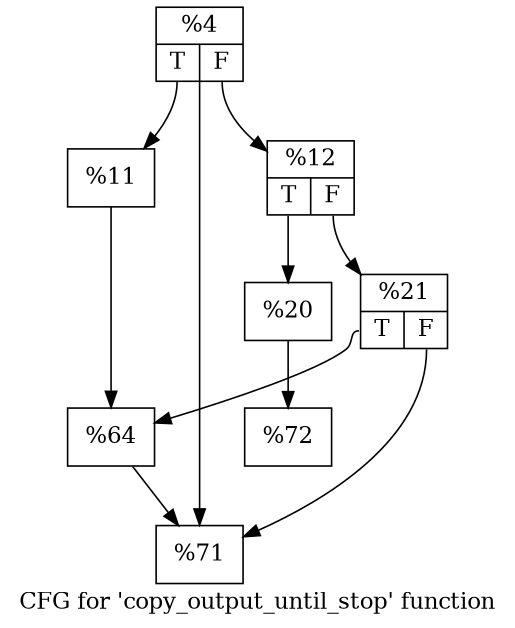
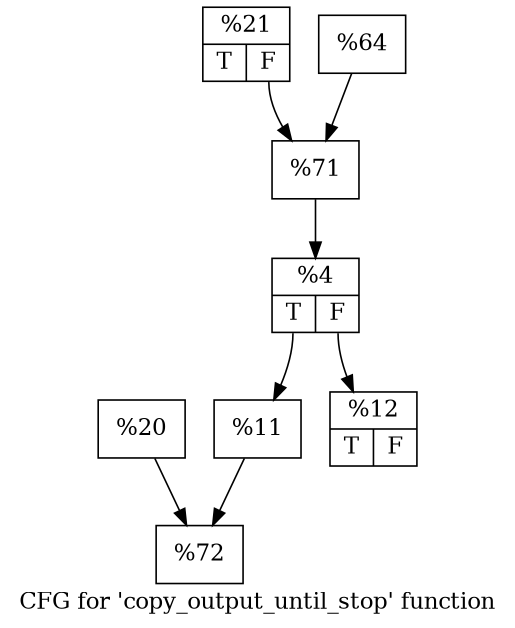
edge "%12" -> "%21": removed
edge "%12" -> "%20": removed
edge "%4" -> "%71": reversed
edge "%11" -> "%64": now "%11" -> "%72"
edge "%21" -> "%64": removed
